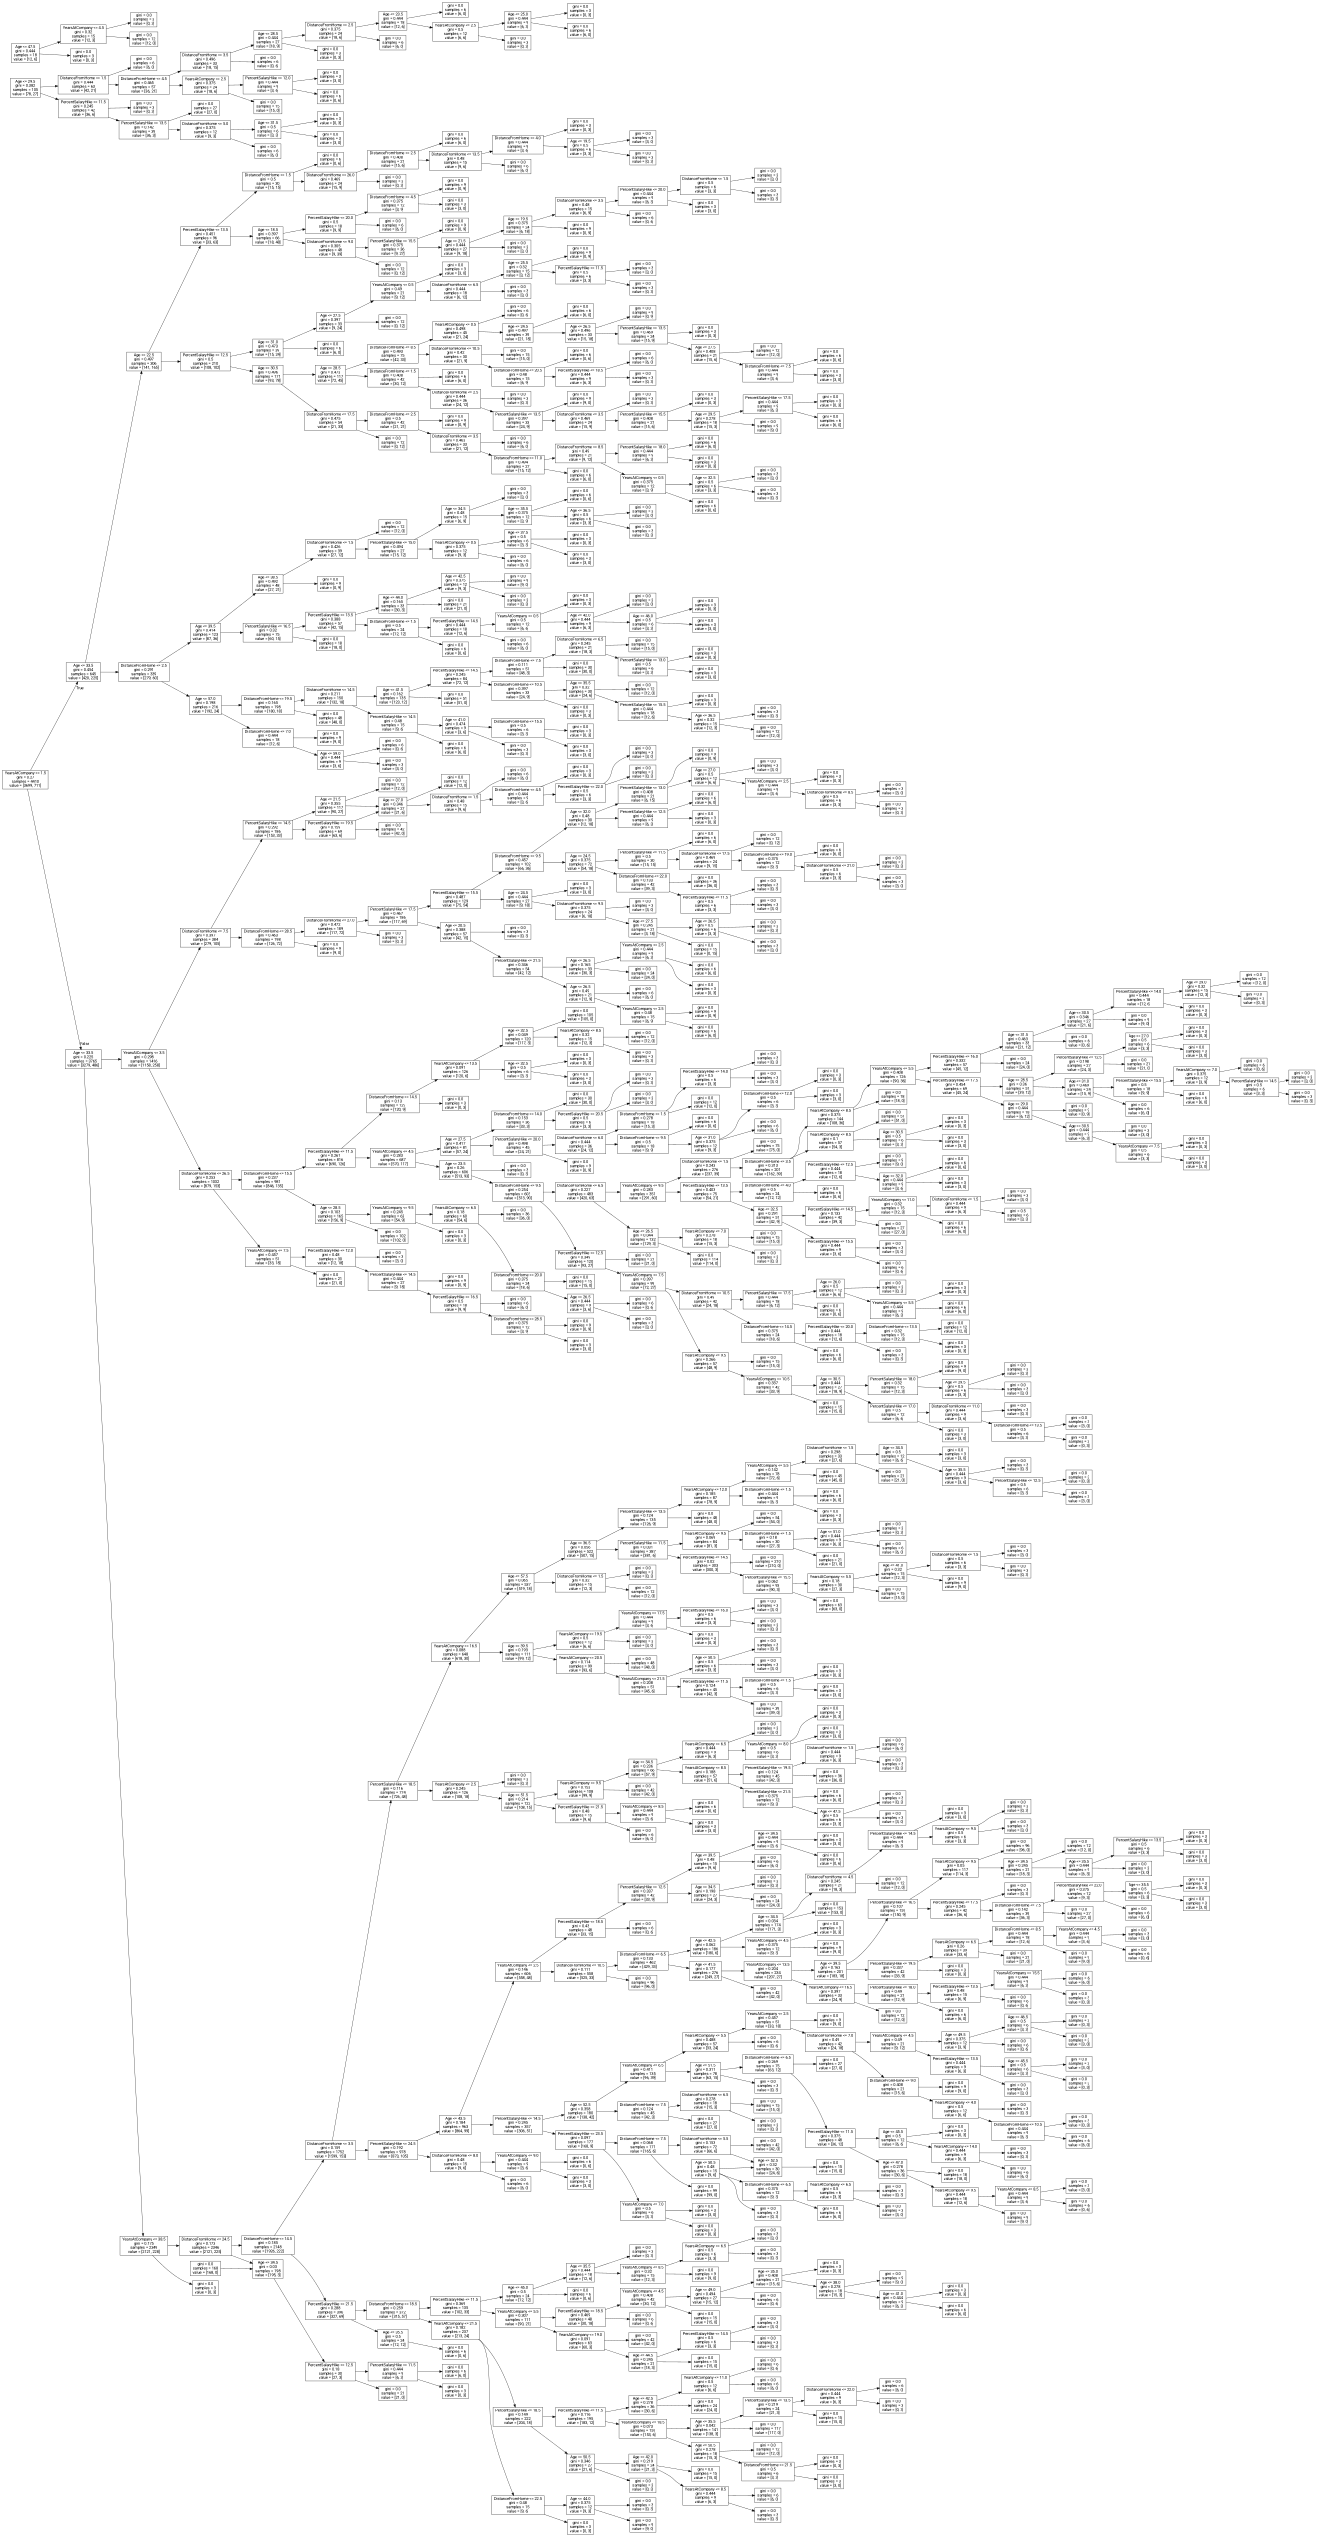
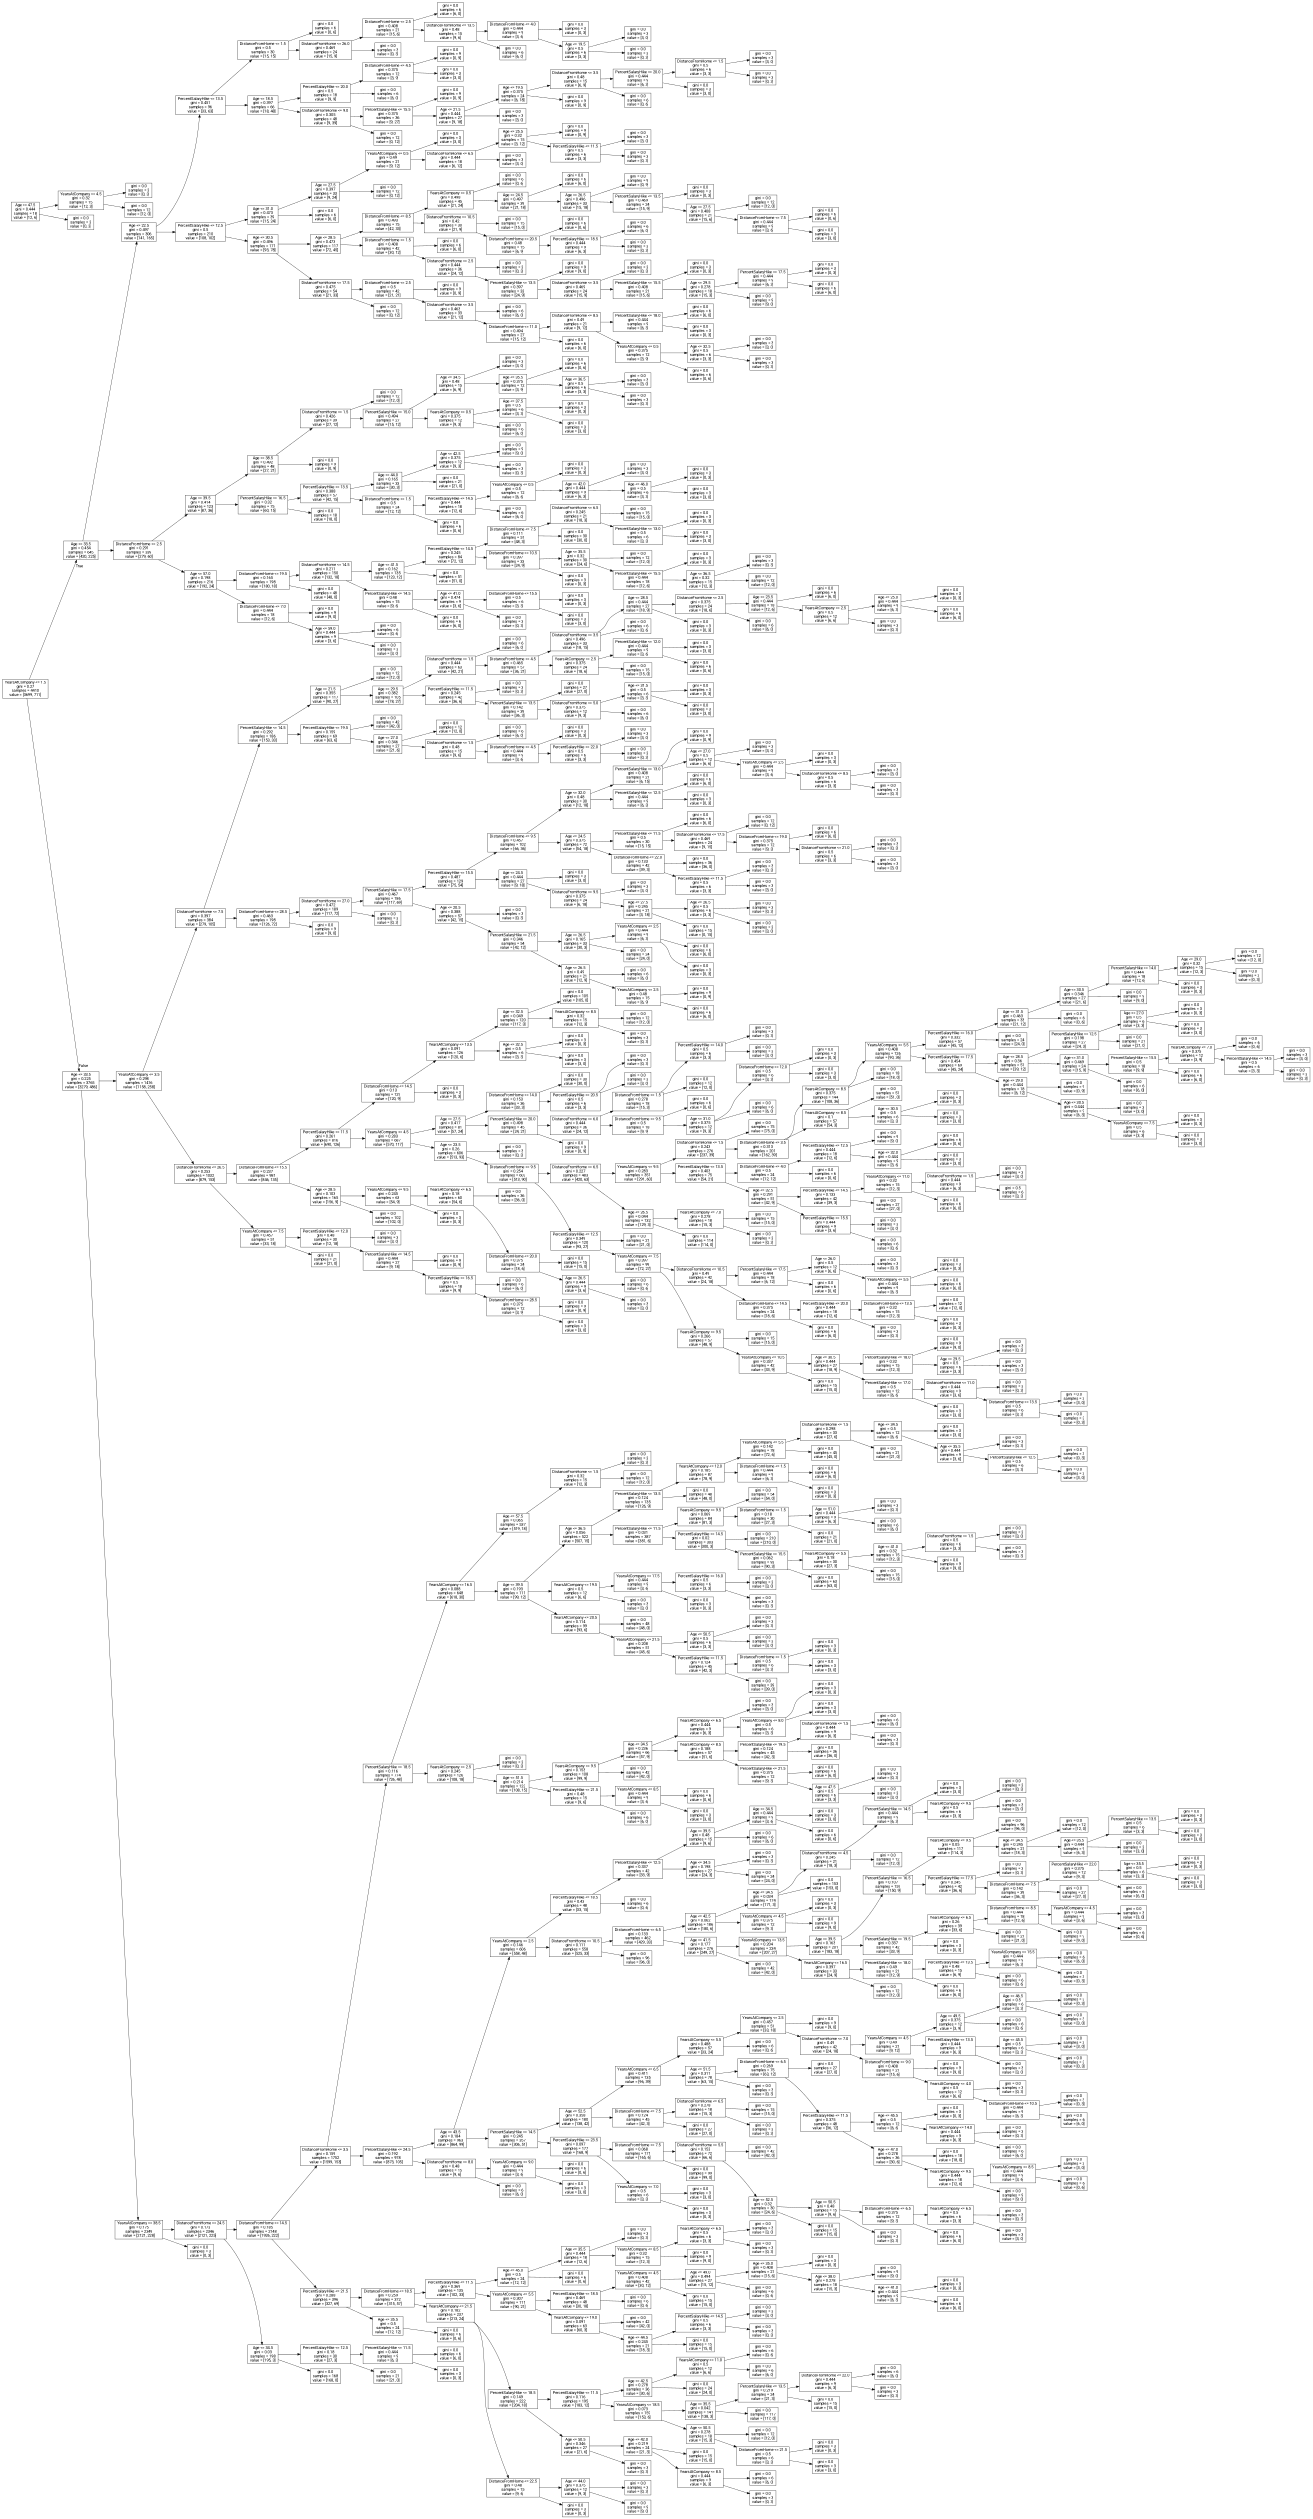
edge "Age <= 21.5 gini = 0.355 samples = 117 value = [90, 27]" -> "Age <= 27.0 gini = 0.346 samples = 27 value = [21, 6]": now "Age <= 21.5 gini = 0.355 samples = 117 value = [90, 27]" -> "Age <= 29.5 gini = 0.382 samples = 105 value = [78, 27]"
edge "Age <= 57.5 gini = 0.065 samples = 537 value = [519, 18]" -> "Age <= 36.5 gini = 0.056 samples = 522 value = [507, 15]": now "Age <= 39.5 gini = 0.193 samples = 111 value = [99, 12]" -> "Age <= 36.5 gini = 0.056 samples = 522 value = [507, 15]"
edge "Age <= 50.5 gini = 0.48 samples = 15 value = [9, 6]" -> "Age <= 52.5 gini = 0.32 samples = 30 value = [24, 6]": reversed
edge "gini = 0.0 samples = 168 value = [168, 0]" -> "Age <= 34.5 gini = 0.03 samples = 198 value = [195, 3]": reversed
